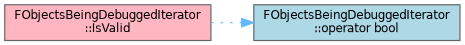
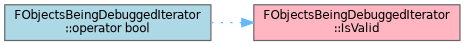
edge "FObjectsBeingDebuggedIterator ::IsValid" -> "FObjectsBeingDebuggedIterator ::operator bool": reversed
